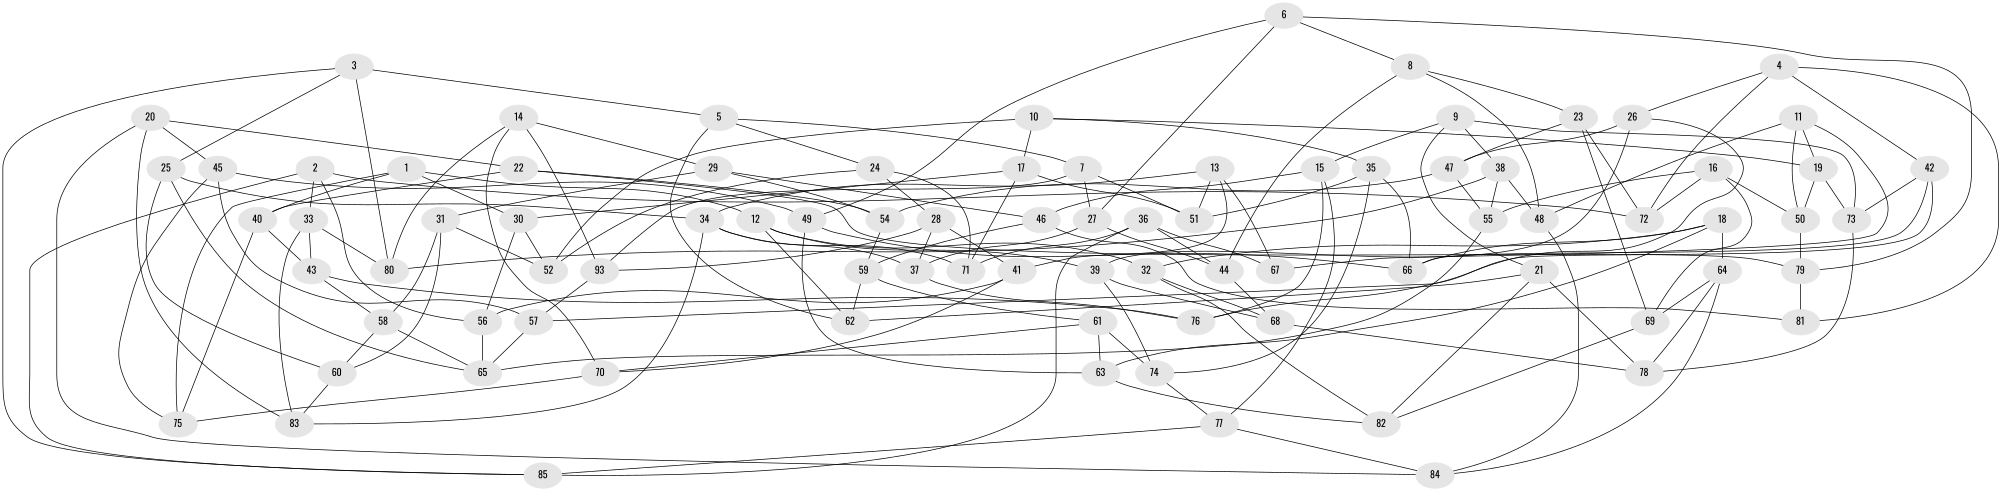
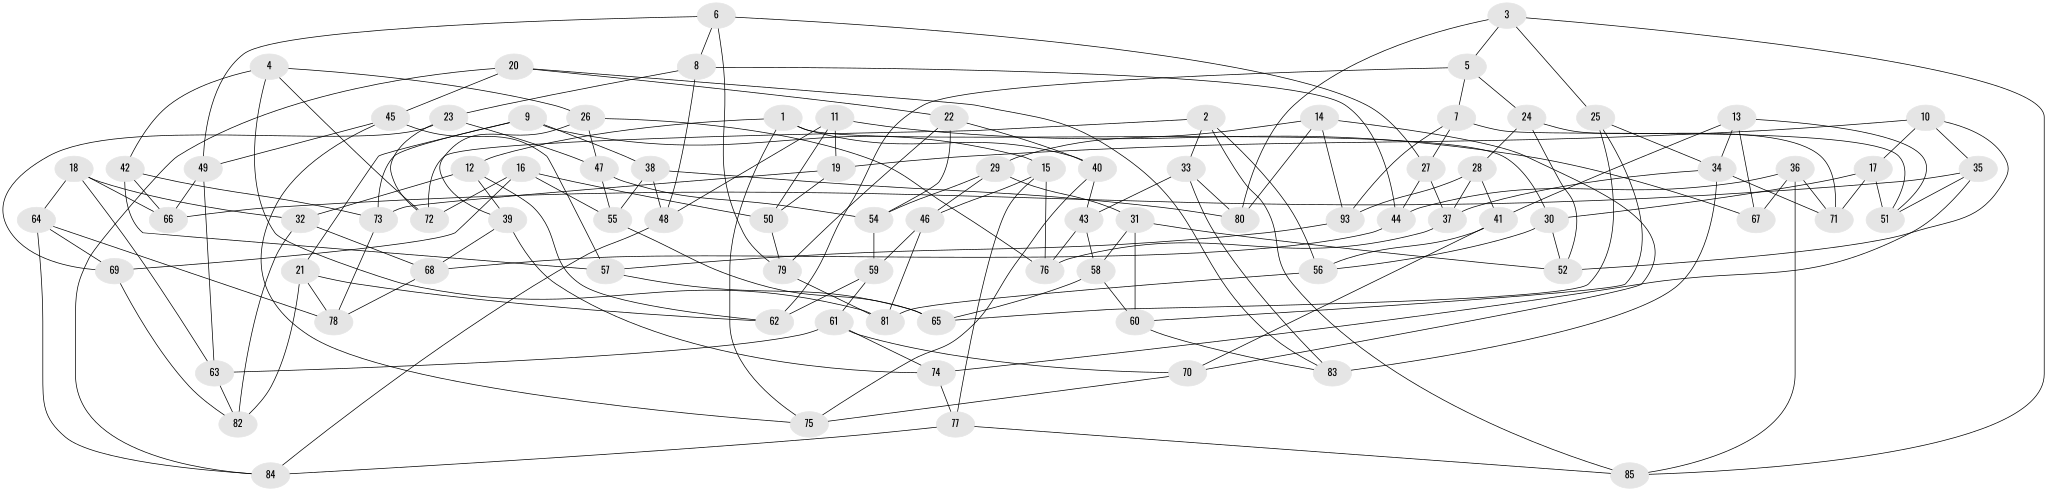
edge "56" -- "65": now "56" -- "81"
